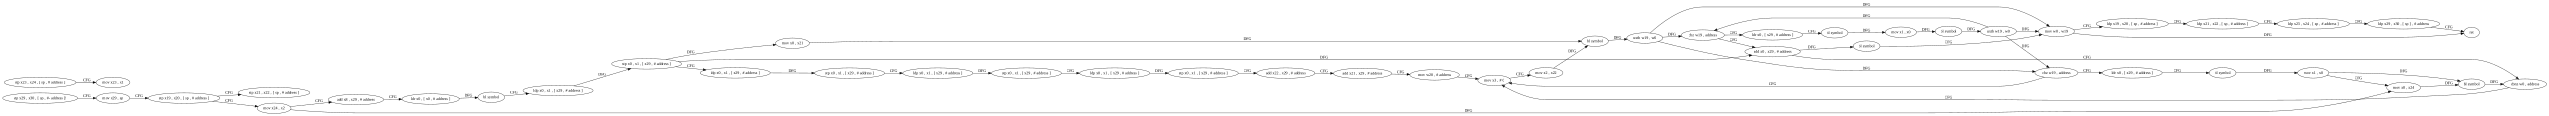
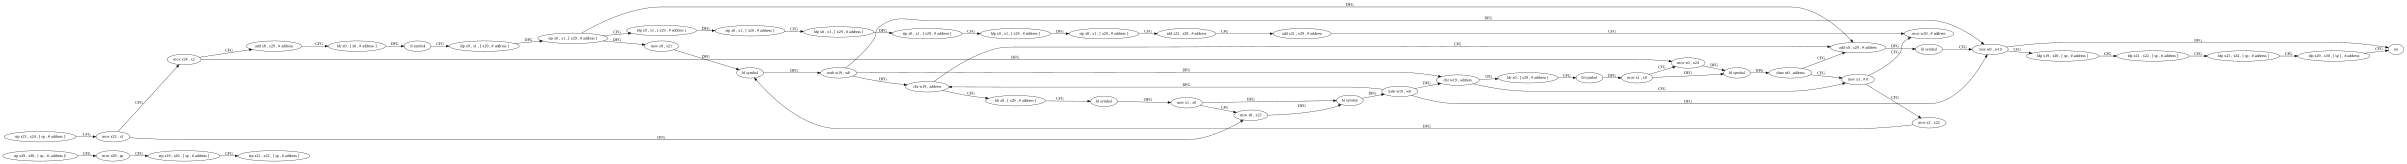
edge "add x0 , x29 , # address" -> "cbnz w0 , address": reversed
edge "mov w20 , # address" -> "mov x3 , # 0": reversed
edge "stp x19 , x20 , [ sp , # address ]" -> "mov x24 , x2": now "mov x23 , x1" -> "mov x24 , x2"
node "mov x0 , x23": added
